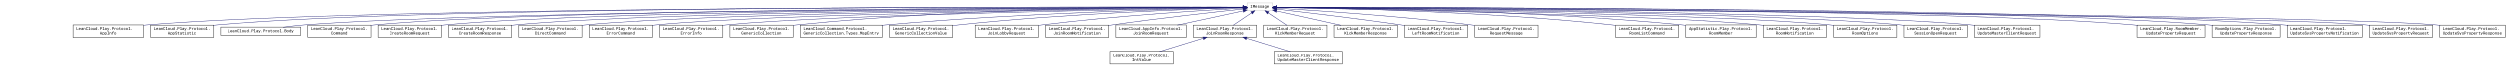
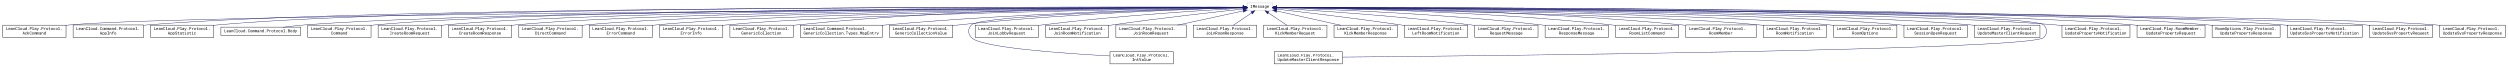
node "LeanCloud.Play.Protocol. AckCommand": added
node "LeanCloud.Play.Protocol. AppInfo": label "LeanCloud.Play.Protocol. AppInfo" -> "LeanCloud.Command.Protocol. AppInfo"
node "LeanCloud.Play.Protocol.Body": label "LeanCloud.Play.Protocol.Body" -> "LeanCloud.Command.Protocol.Body"
node "LeanCloud.AppInfo.Protocol. JoinRoomRequest": label "LeanCloud.AppInfo.Protocol. JoinRoomRequest" -> "LeanCloud.Play.Protocol. JoinRoomRequest"
node "LeanCloud.Play.Protocol. ResponseMessage": added
node "AppStatistic.Play.Protocol. RoomMember": label "AppStatistic.Play.Protocol. RoomMember" -> "LeanCloud.Play.Protocol. RoomMember"
node "LeanCloud.Play.Protocol. UpdatePropertyNotification": added
edge "LeanCloud.Play.Protocol. IntValue" -> "LeanCloud.Play.Protocol. JoinRoomResponse": now "LeanCloud.Play.Protocol. IntValue" -> "IMessage"
edge "LeanCloud.Play.Protocol. UpdateMasterClientResponse" -> "LeanCloud.Play.Protocol. JoinRoomResponse": now "LeanCloud.Play.Protocol. UpdateMasterClientResponse" -> "IMessage"
